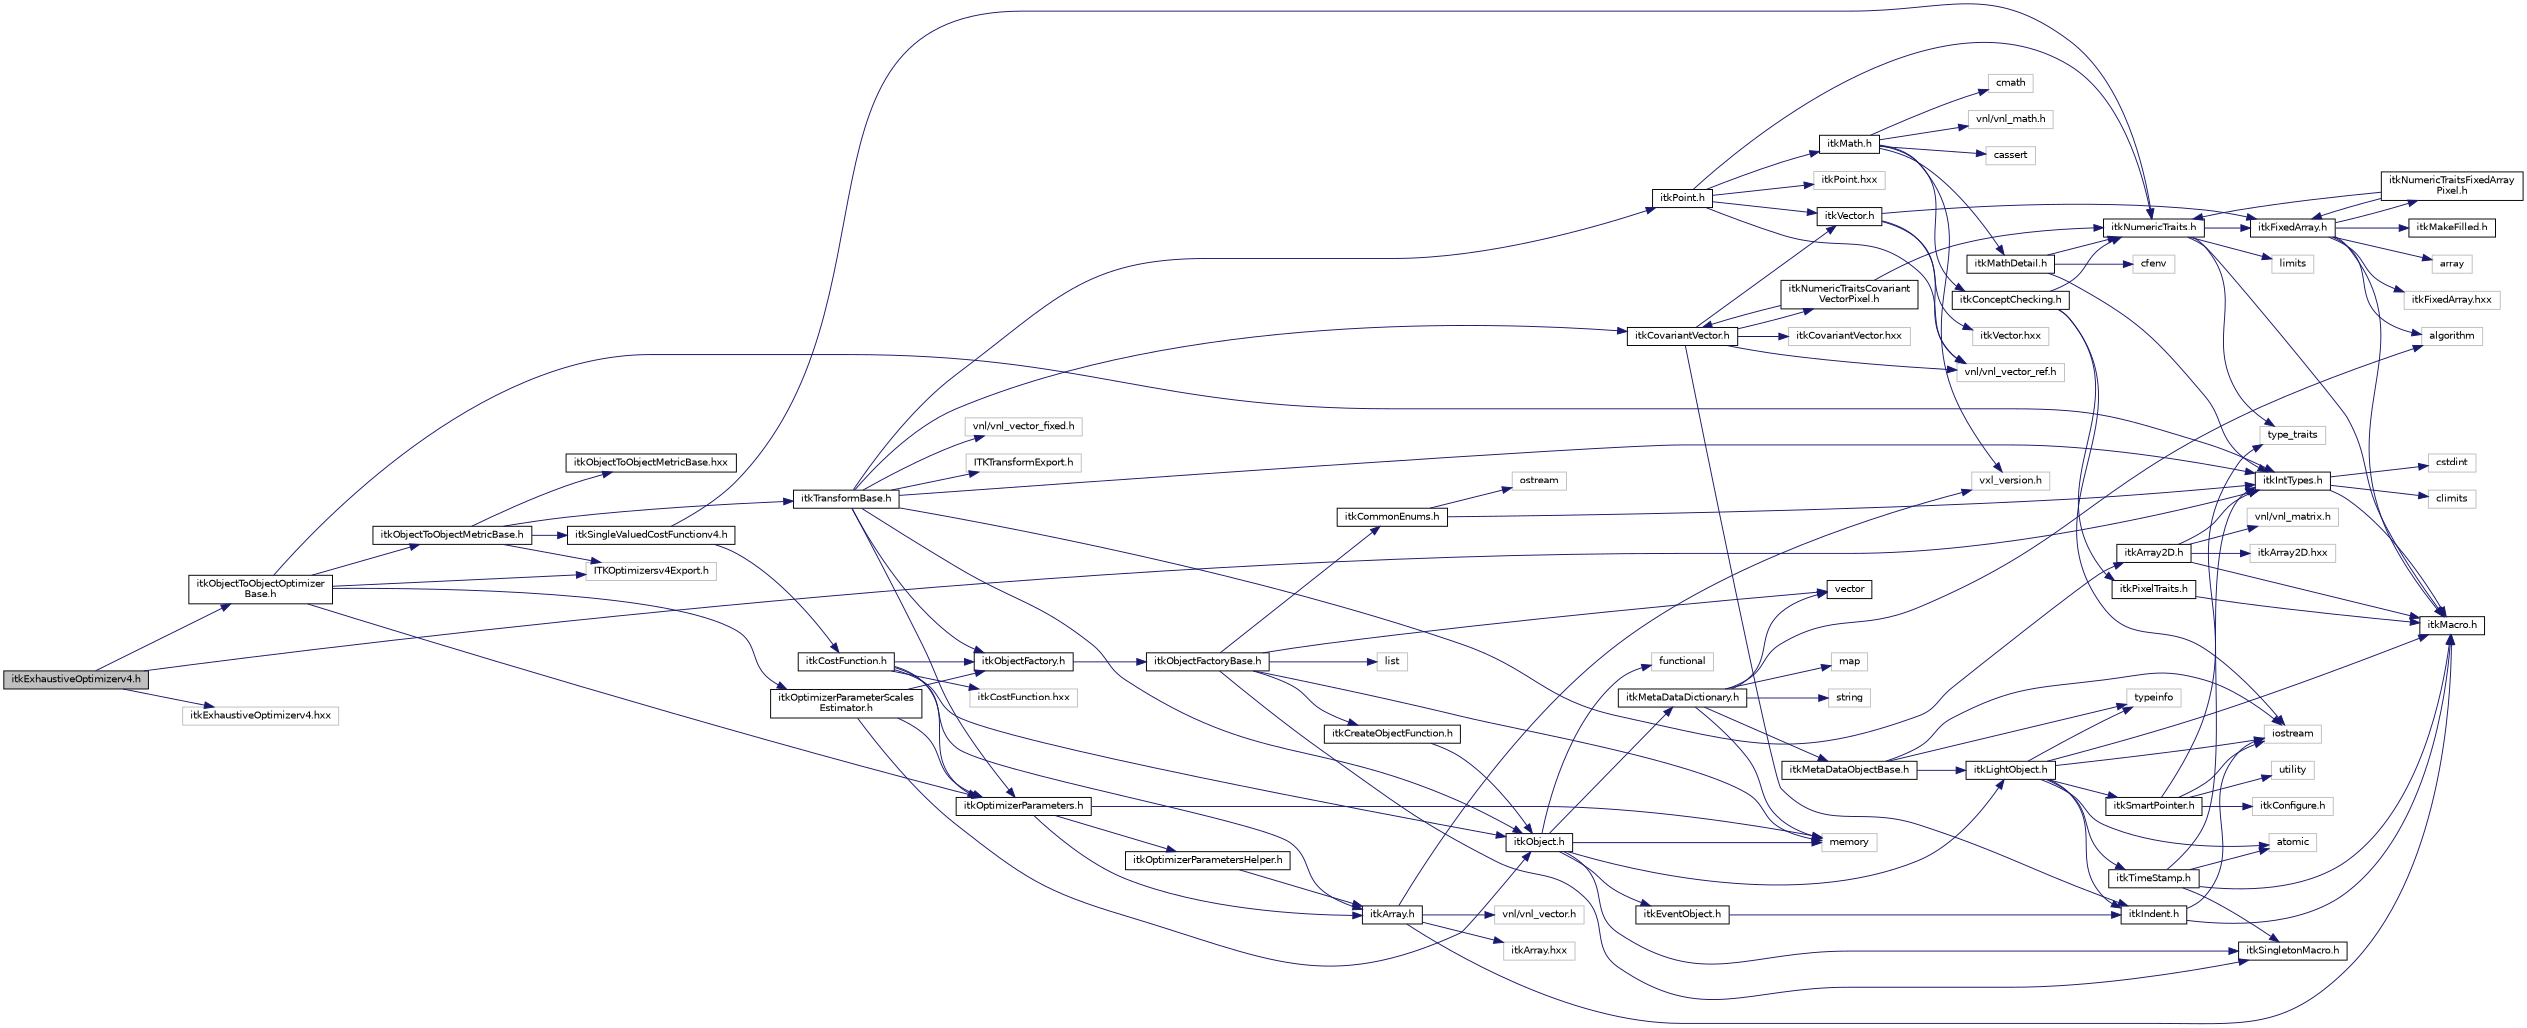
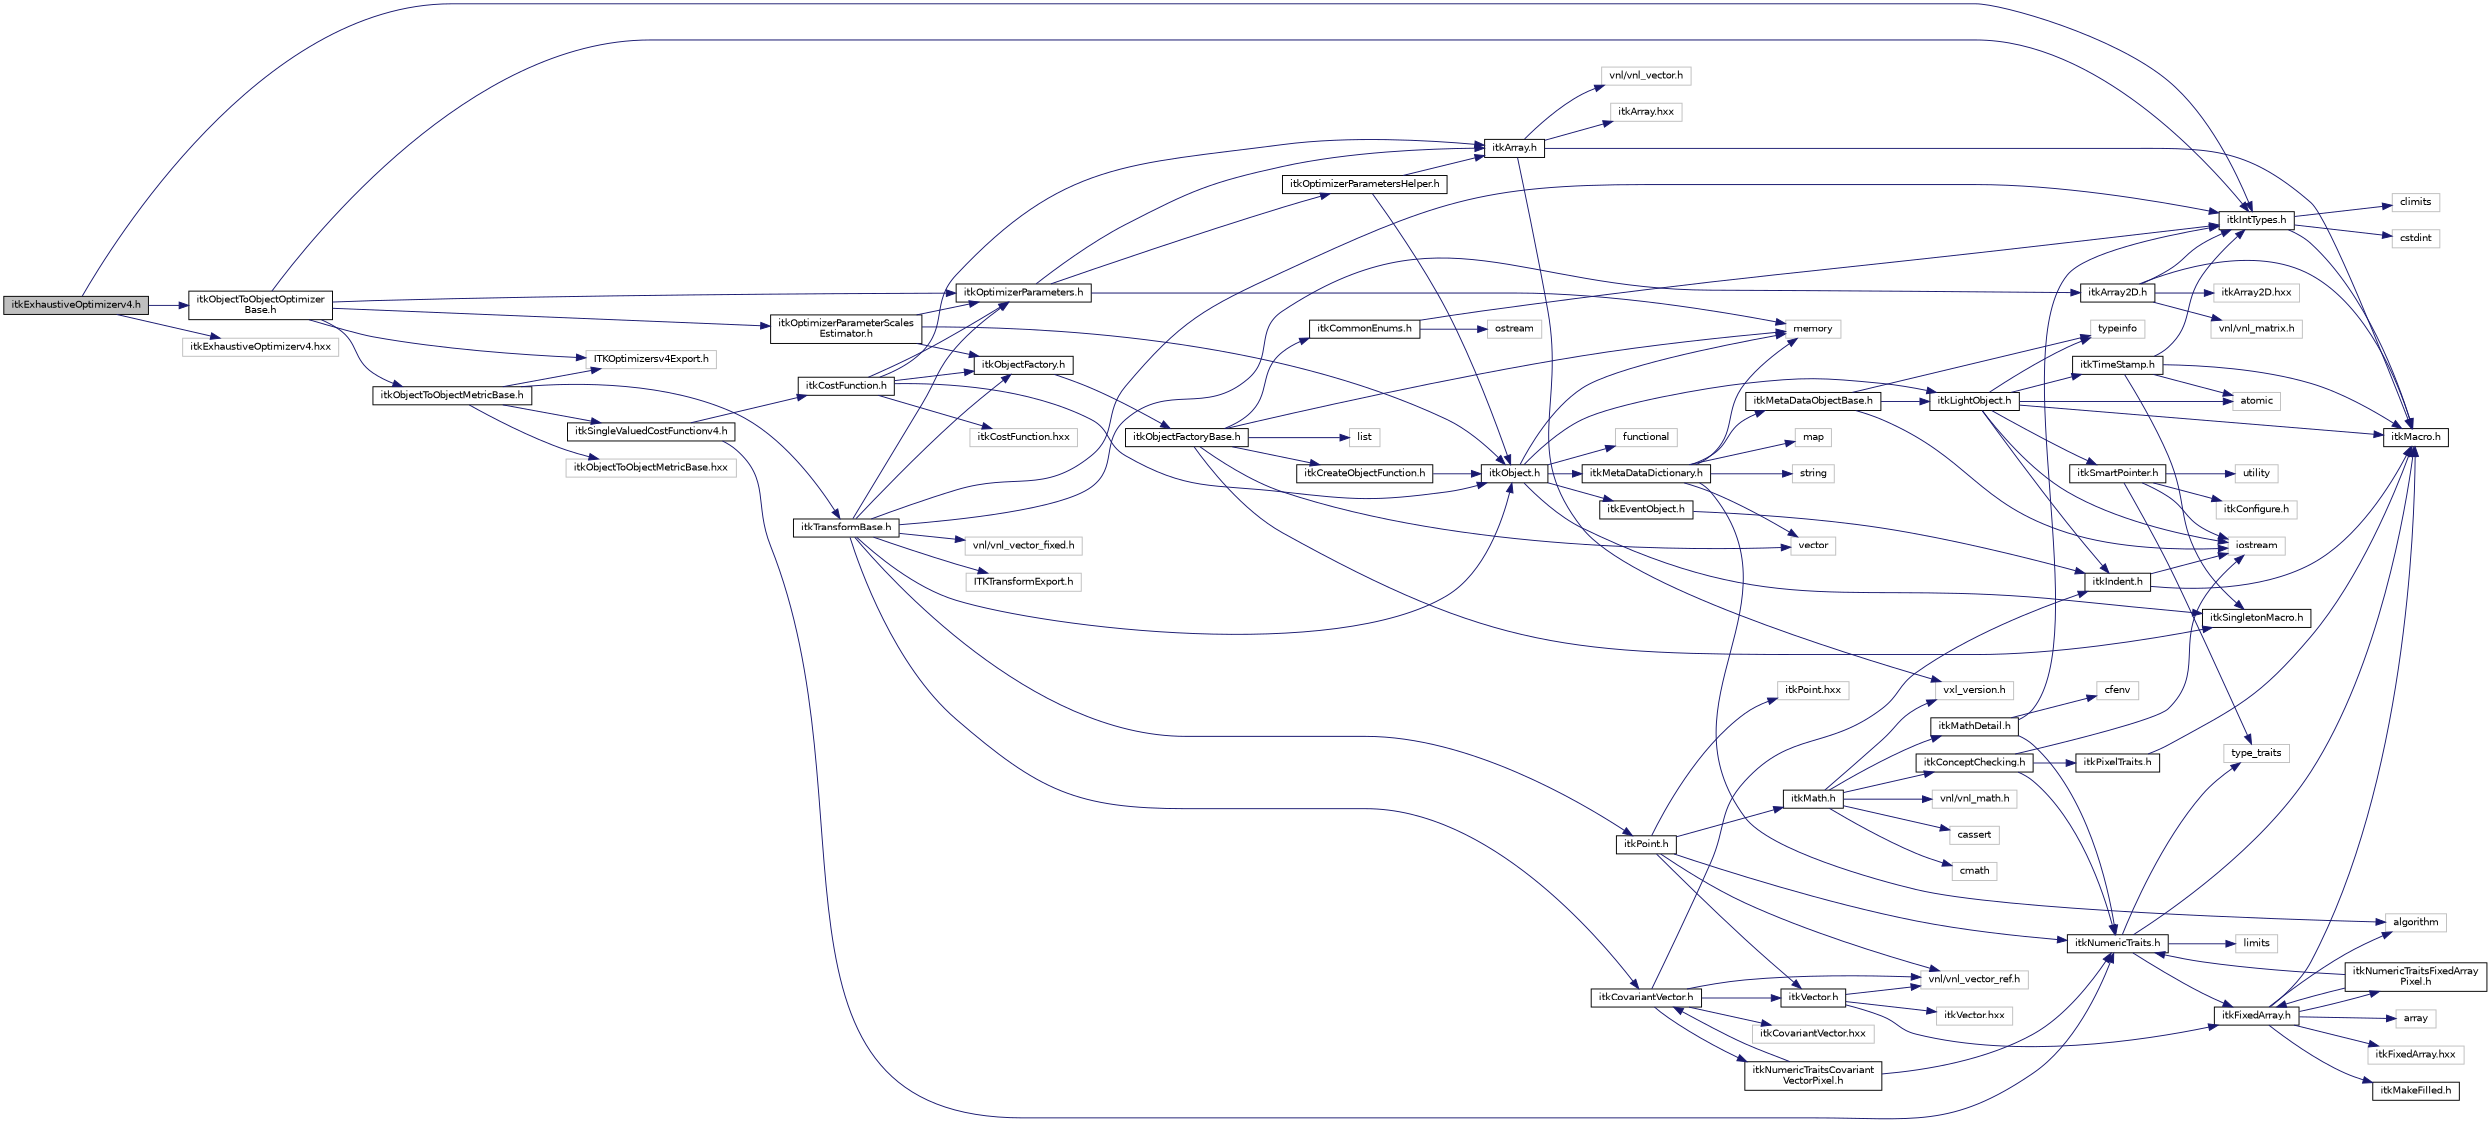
edge "itkOptimizerParametersHelper.h" -> "itkObject.h": added
node "itkObjectToObjectMetricBase.hxx": color black -> grey75
node "vector": color black -> grey75
